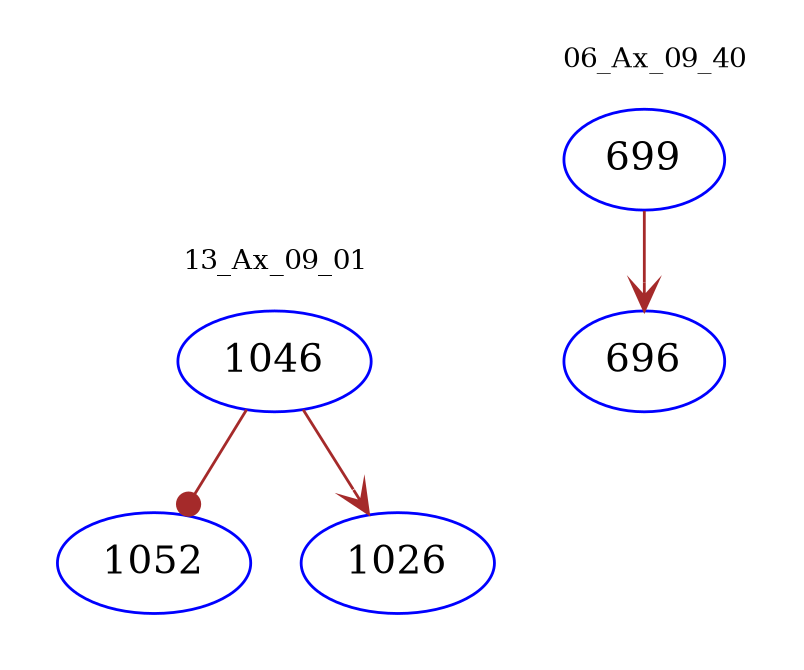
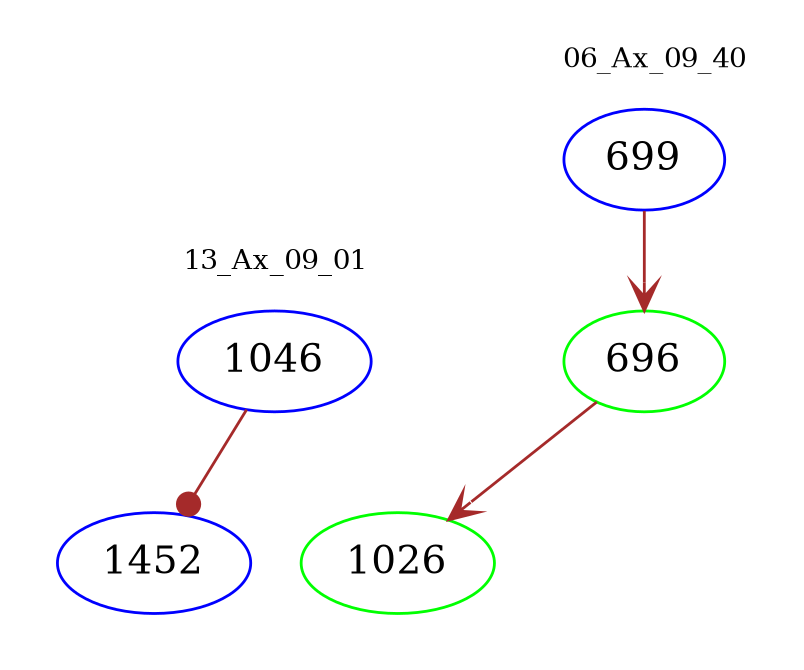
node "696": color blue -> green
edge "1046" -> "1026": now "696" -> "1026"
node "1052": label "1052" -> "1452"
node "1026": color blue -> green
